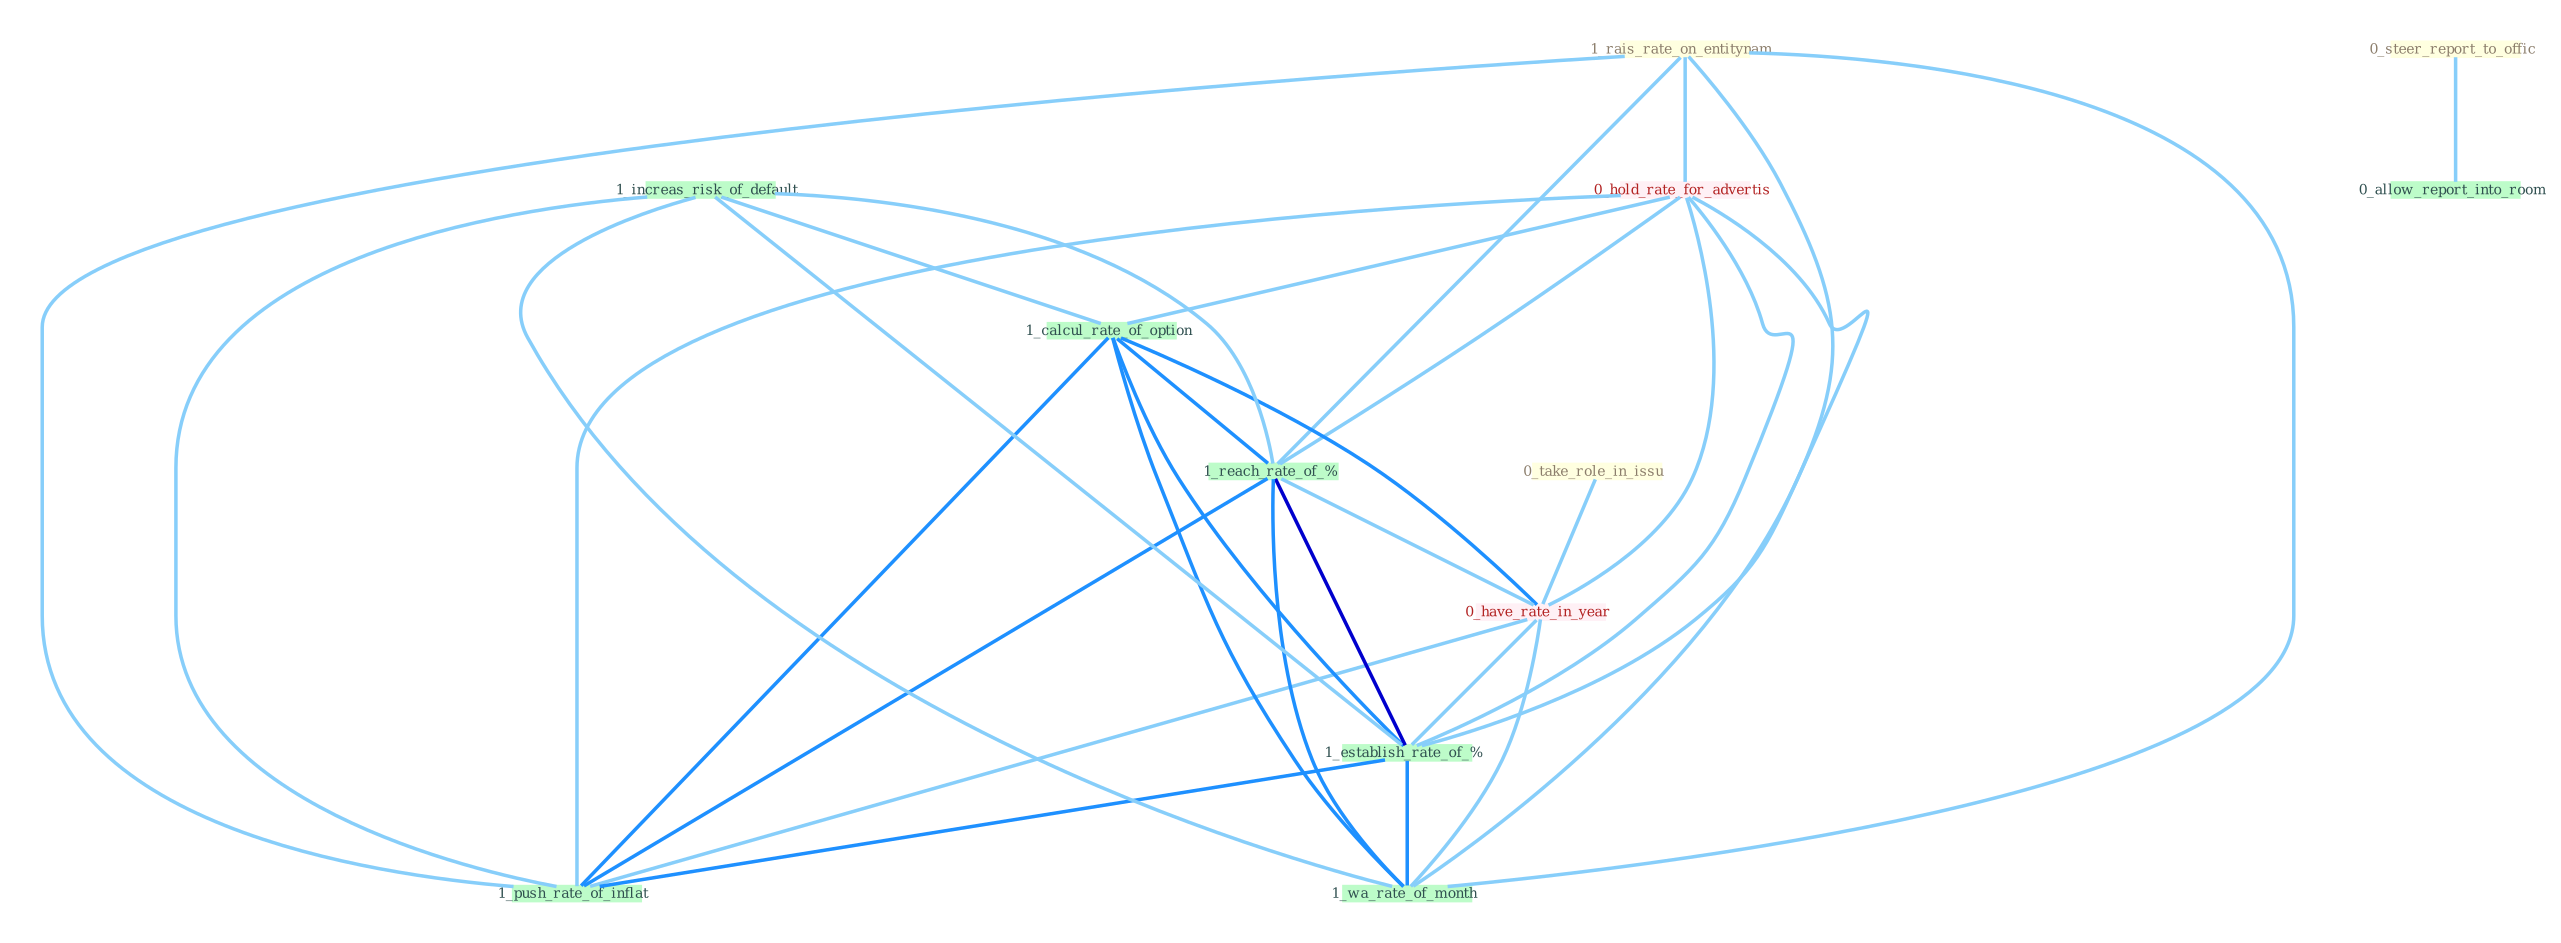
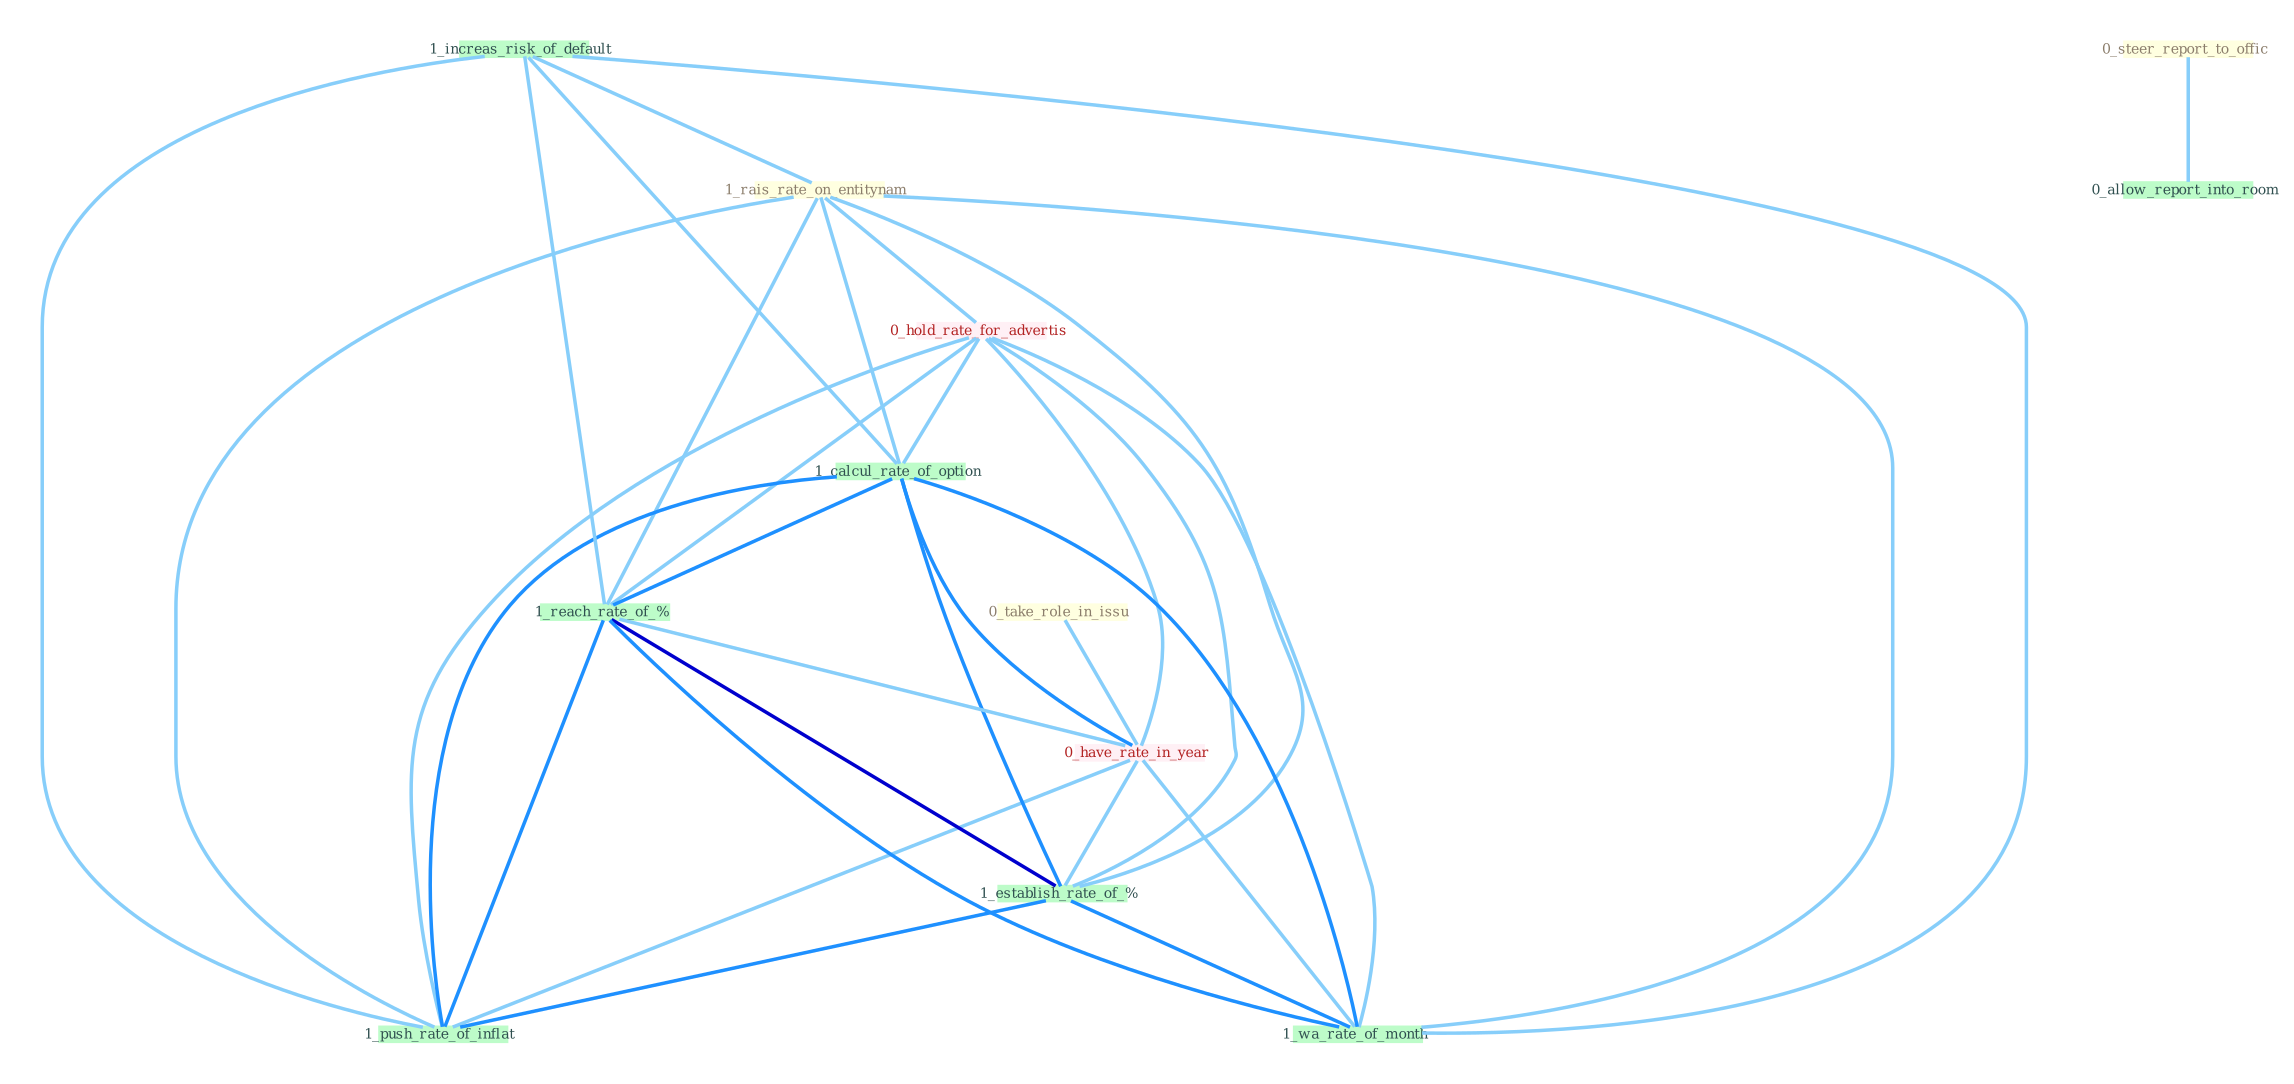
edge "1_rais_rate_on_entitynam" -- "1_calcul_rate_of_option": added
edge "1_increas_risk_of_default" -- "1_establish_rate_of_%": now "1_increas_risk_of_default" -- "1_rais_rate_on_entitynam"
